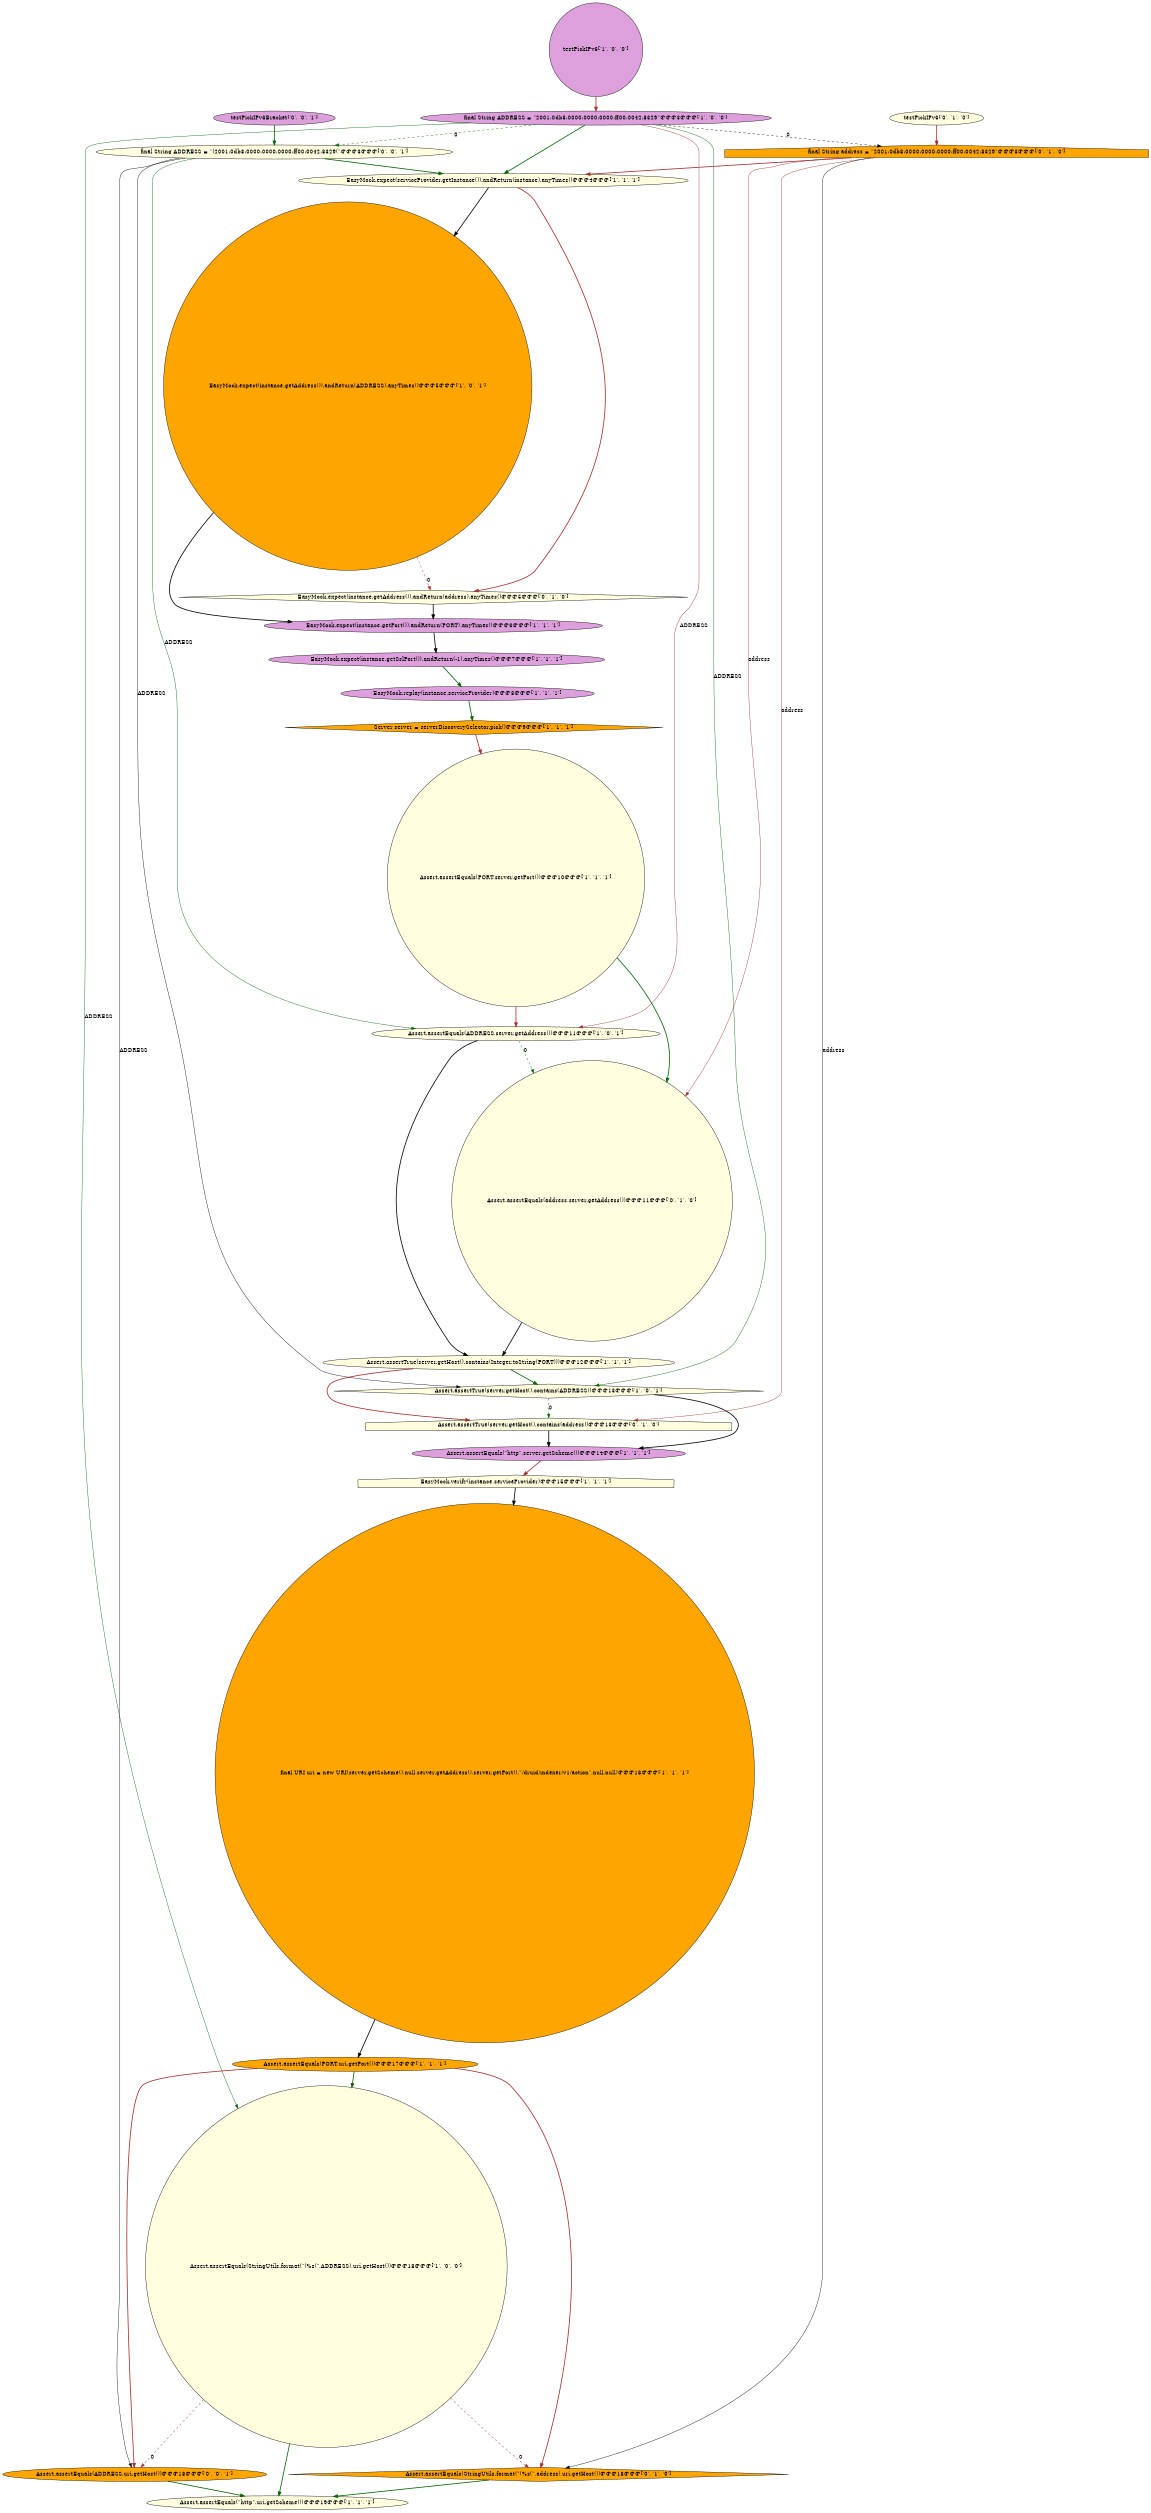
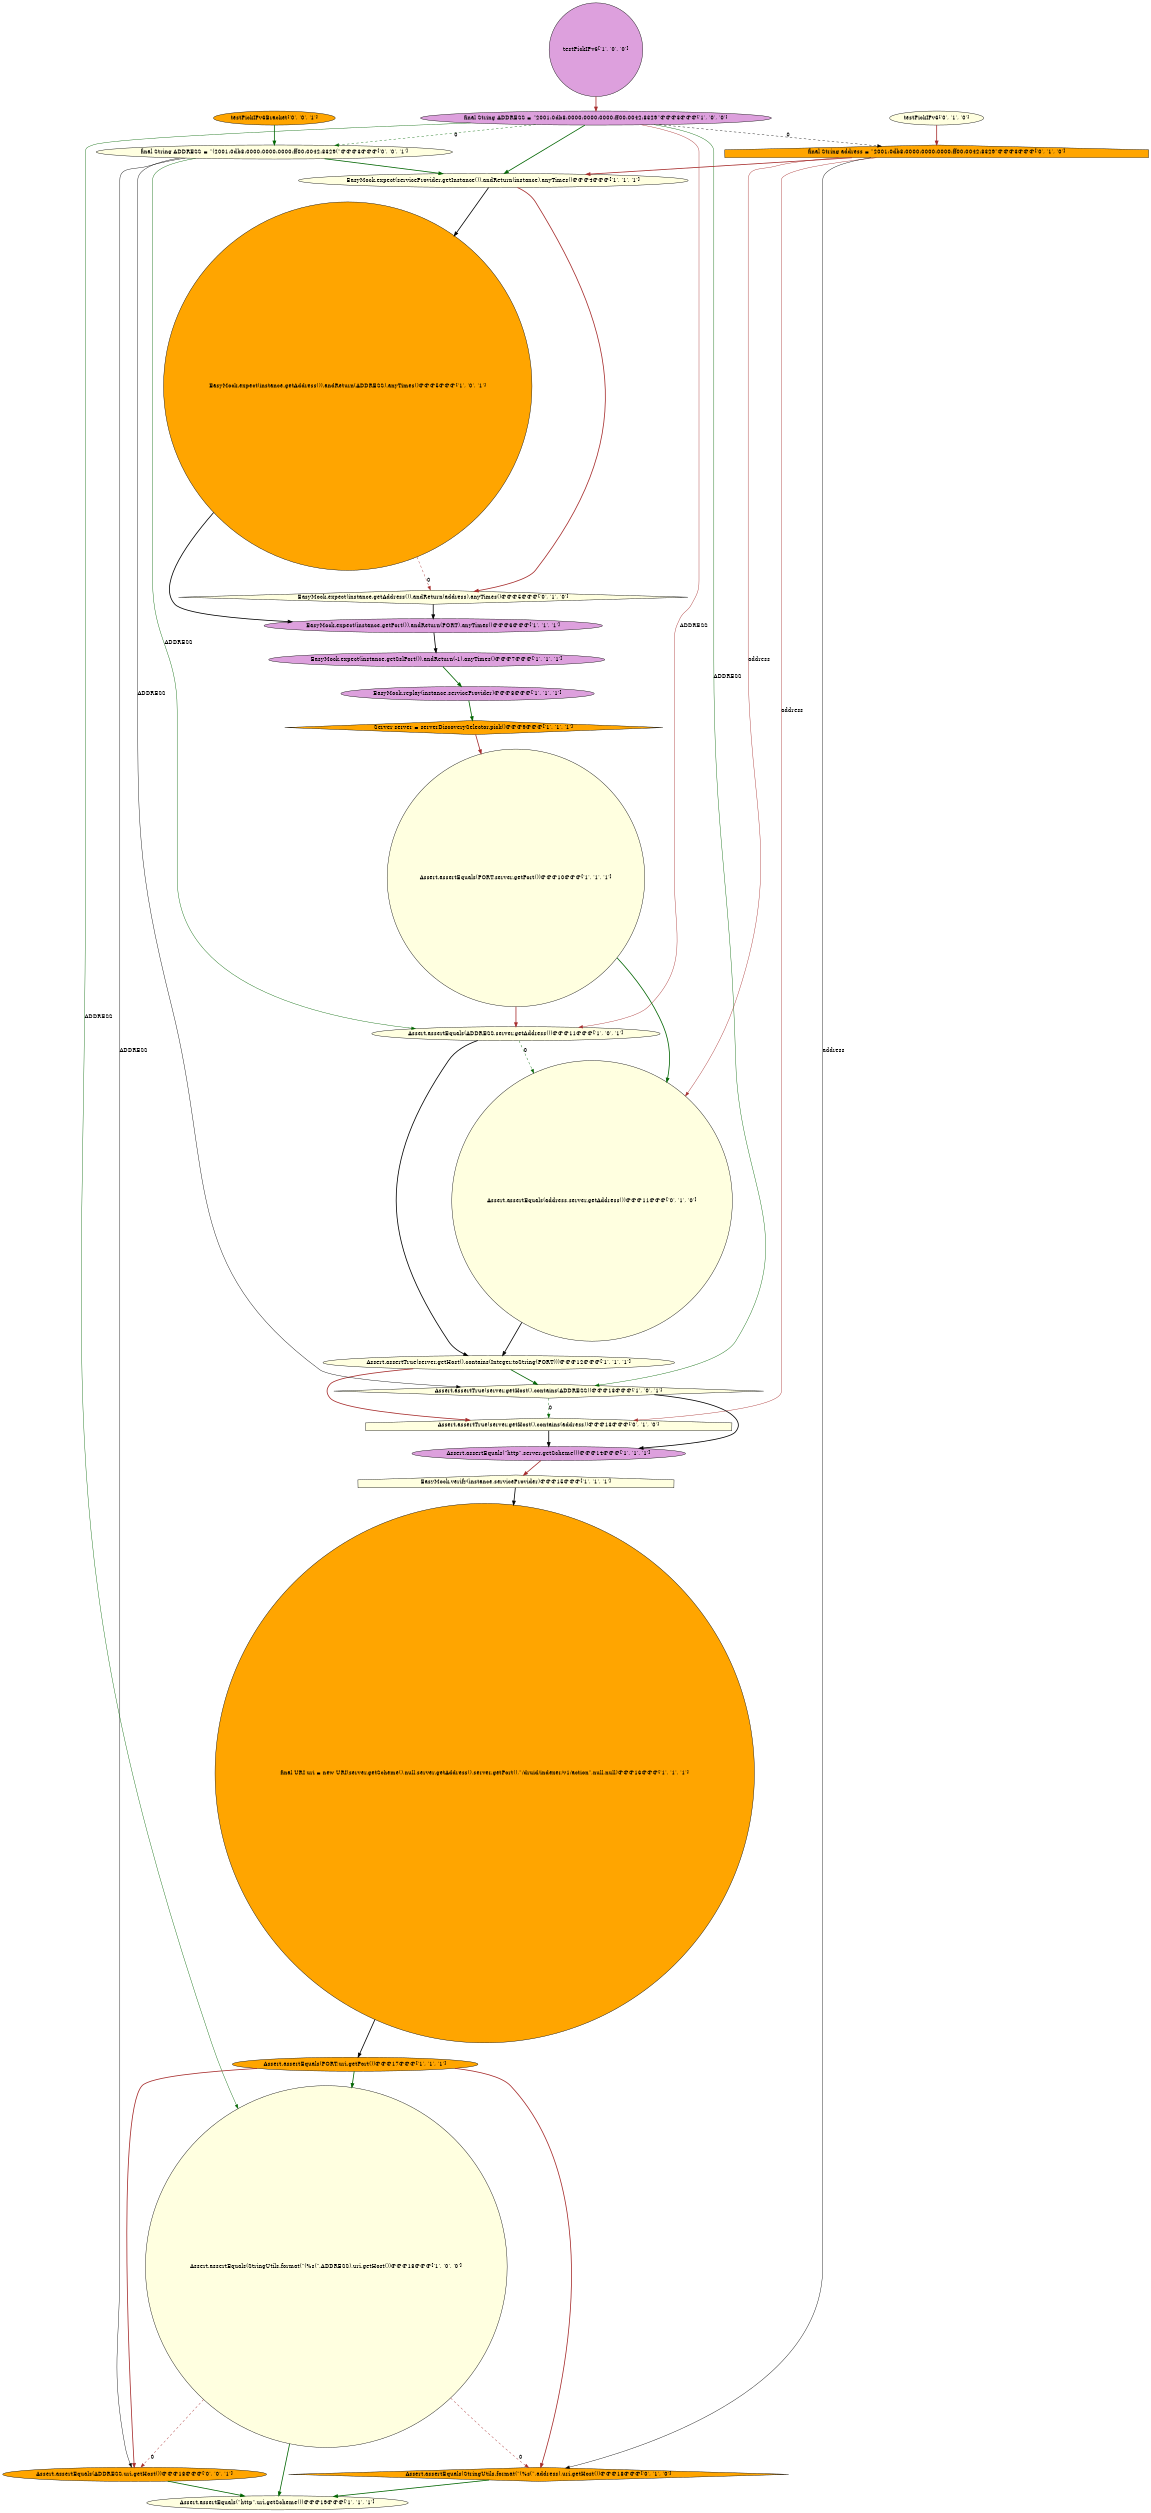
node "testPickIPv6Bracket['0', '0', '1']": fillcolor plum -> orange
